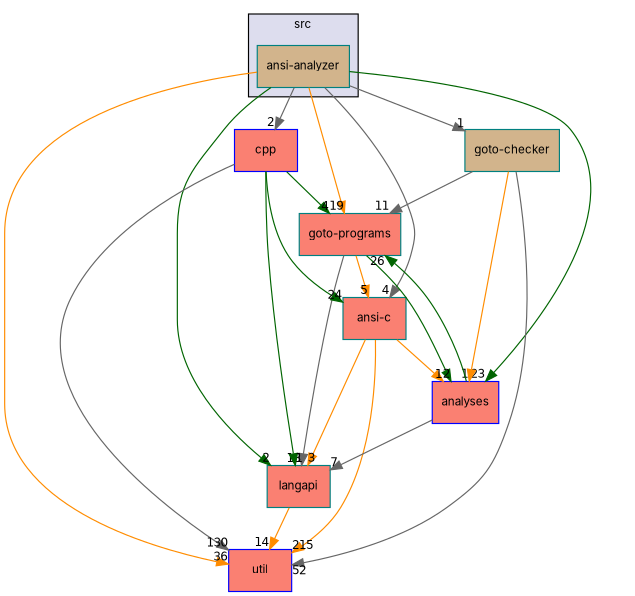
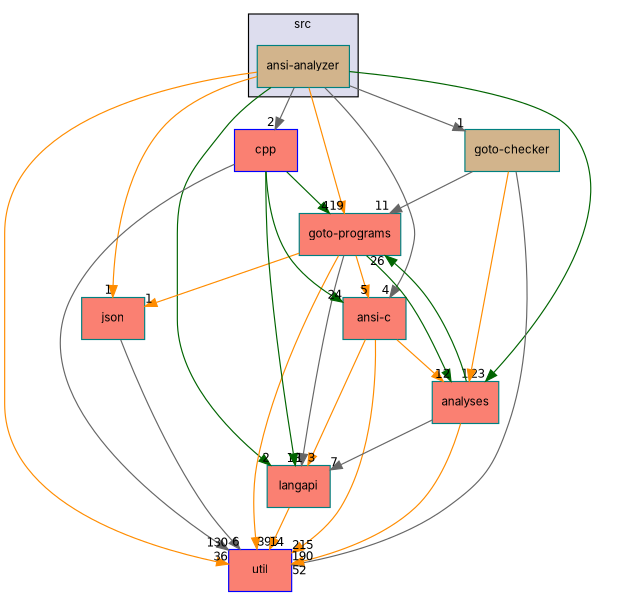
node "json": added
edge "goto-programs" -> "util": added
node "analyses": color blue -> teal
edge "analyses" -> "util": added
